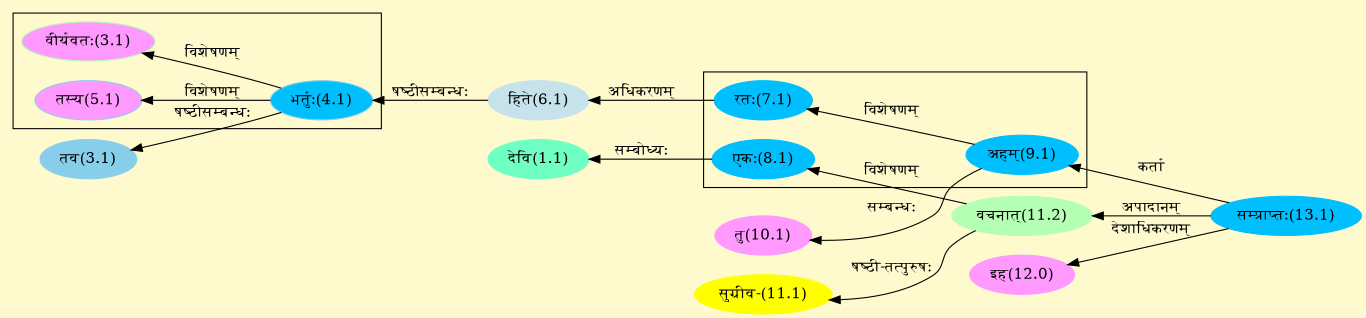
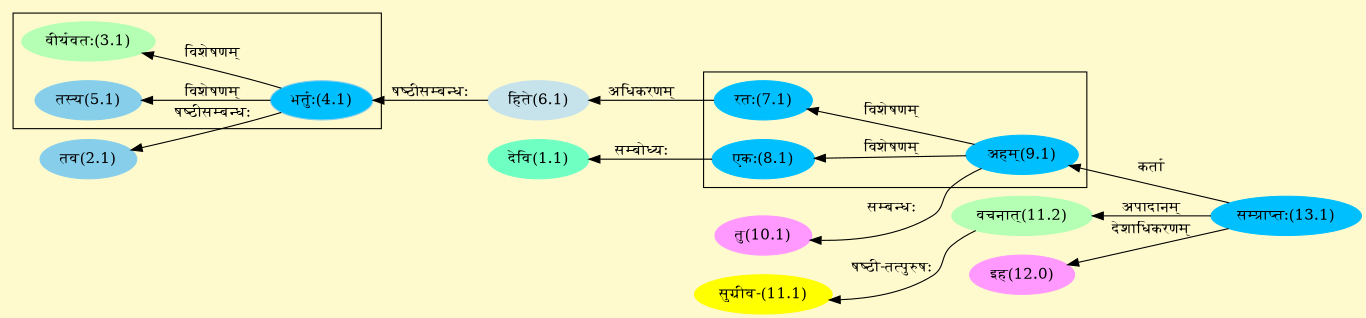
node "वीर्यवतः(3.1)": fillcolor #ff99ff -> #b4ffb4
node "तस्य(5.1)": fillcolor #ff99ff -> #87ceeb
node "तव(3.1)": label "तव(3.1)" -> "तव(2.1)"
edge "वचनात्(11.2)" -> "एकः(8.1)": now "अहम्(9.1)" -> "एकः(8.1)"
